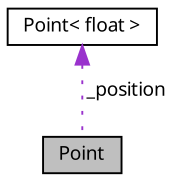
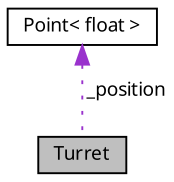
node "Point": label "Point" -> "Turret"
